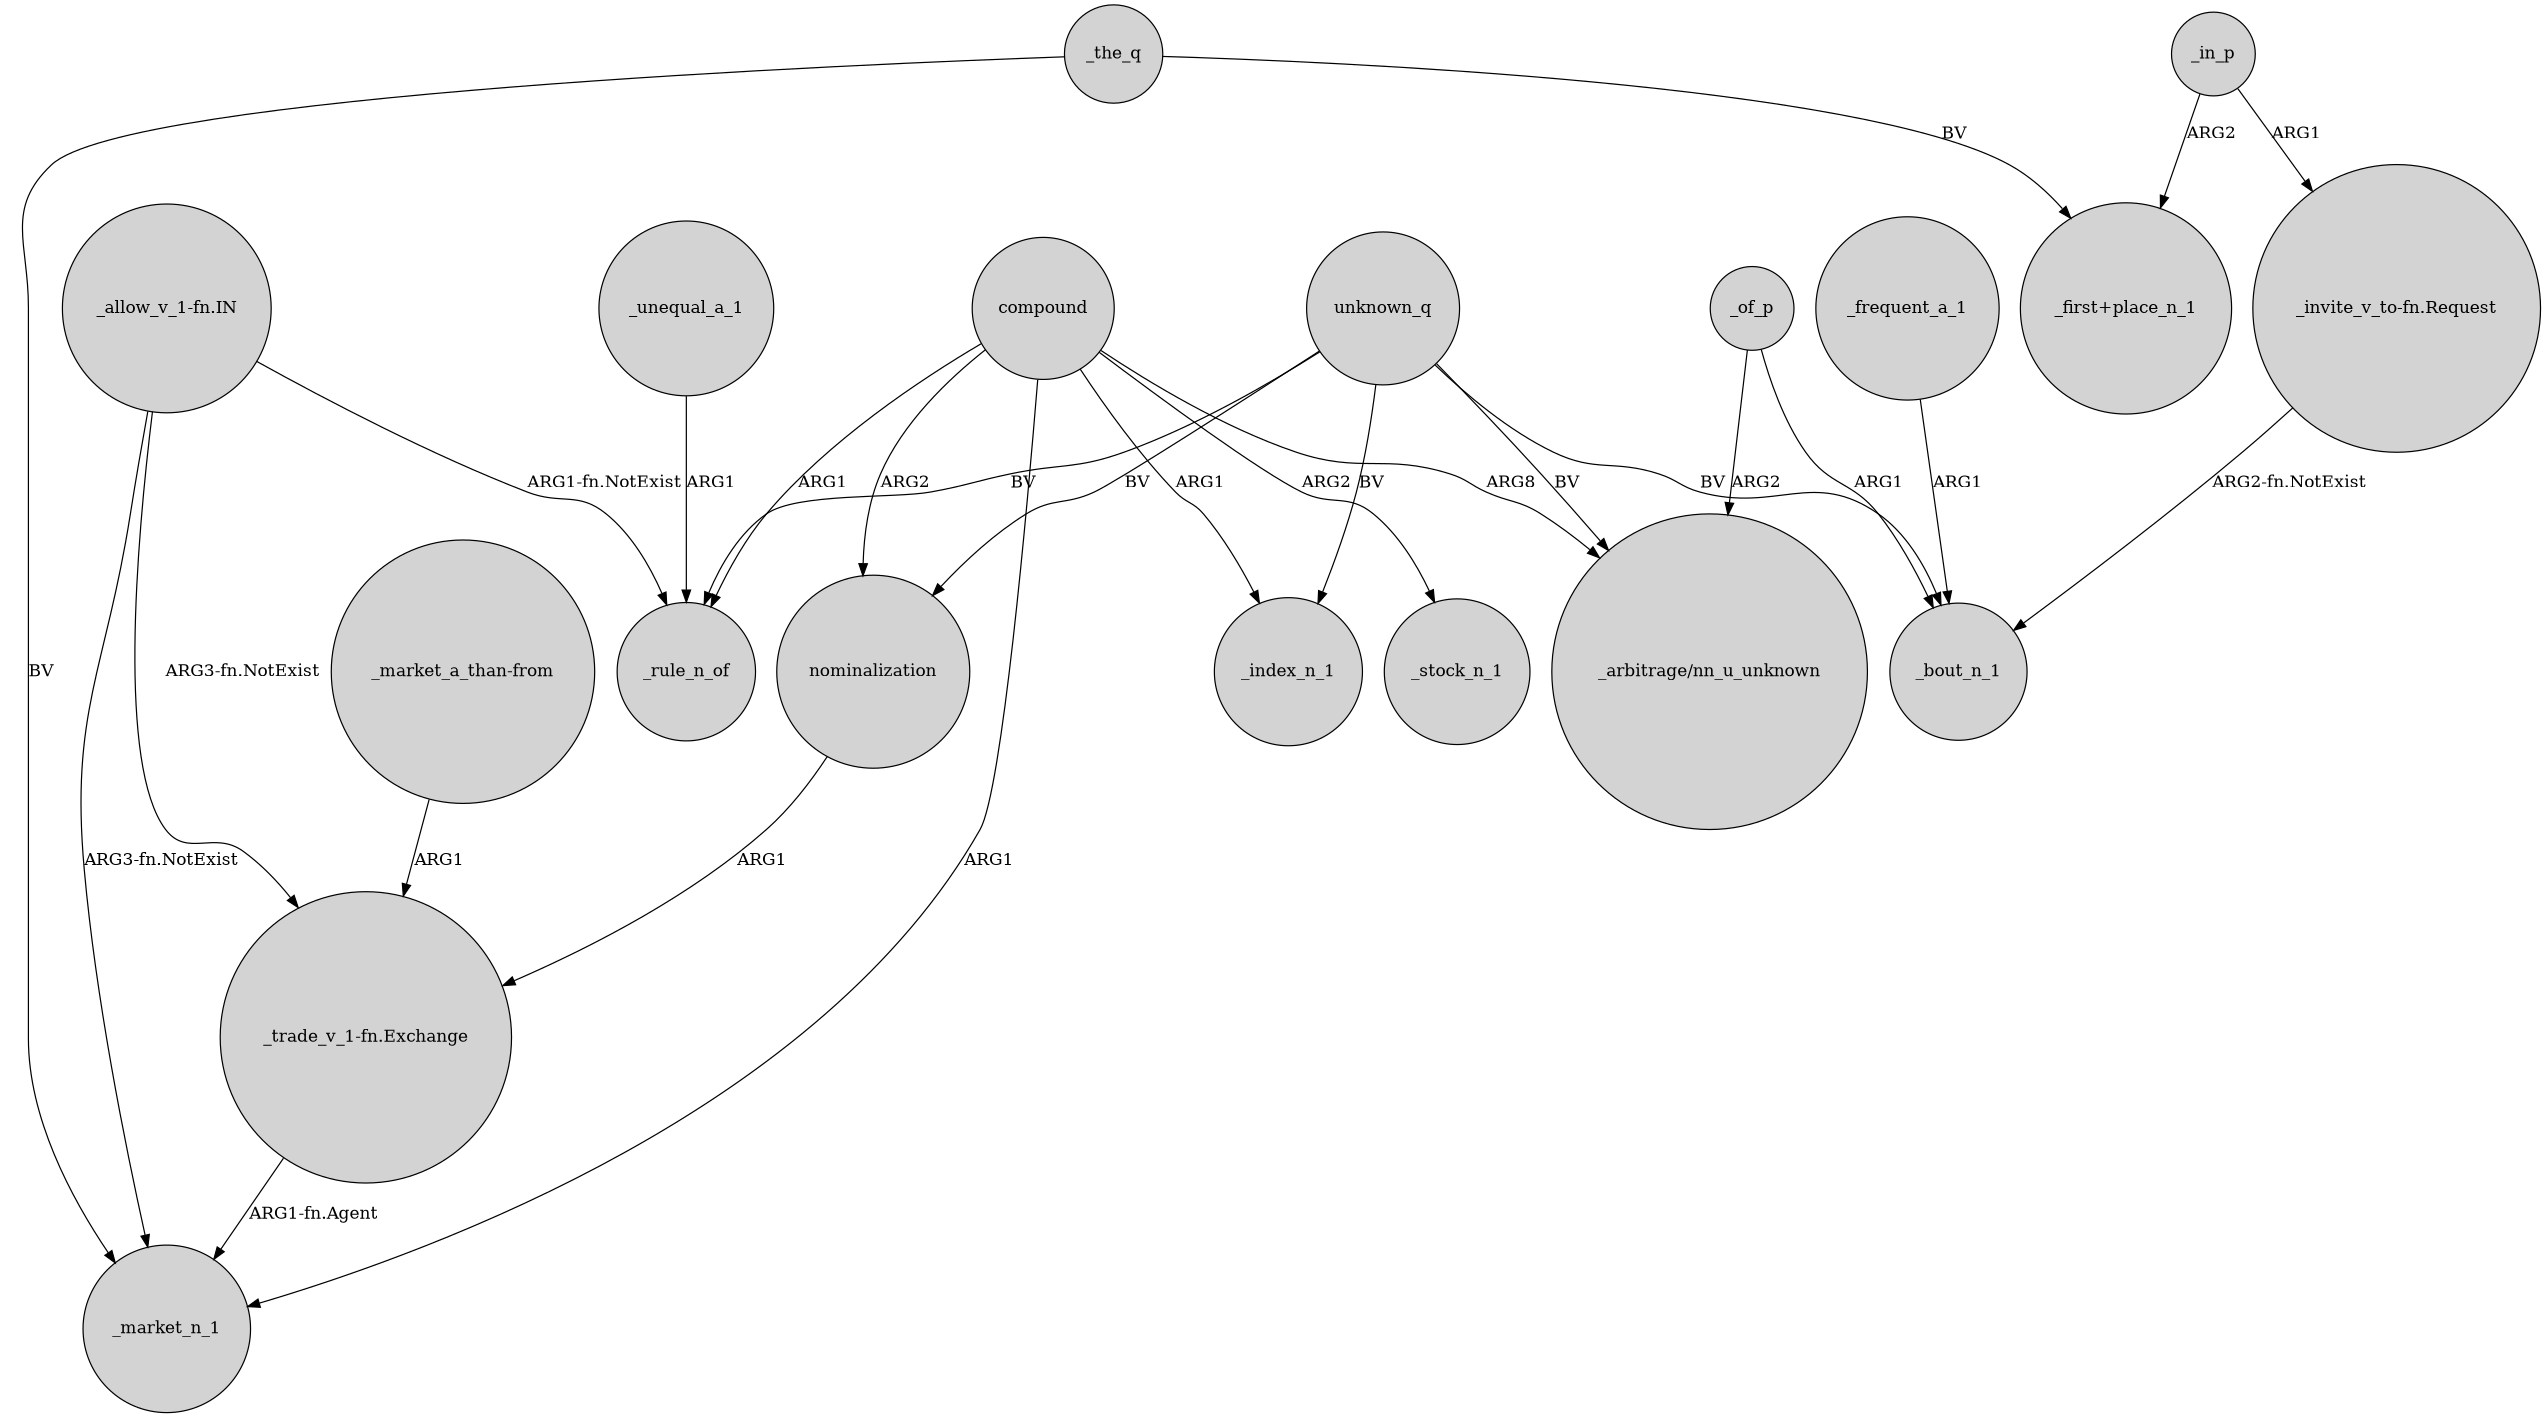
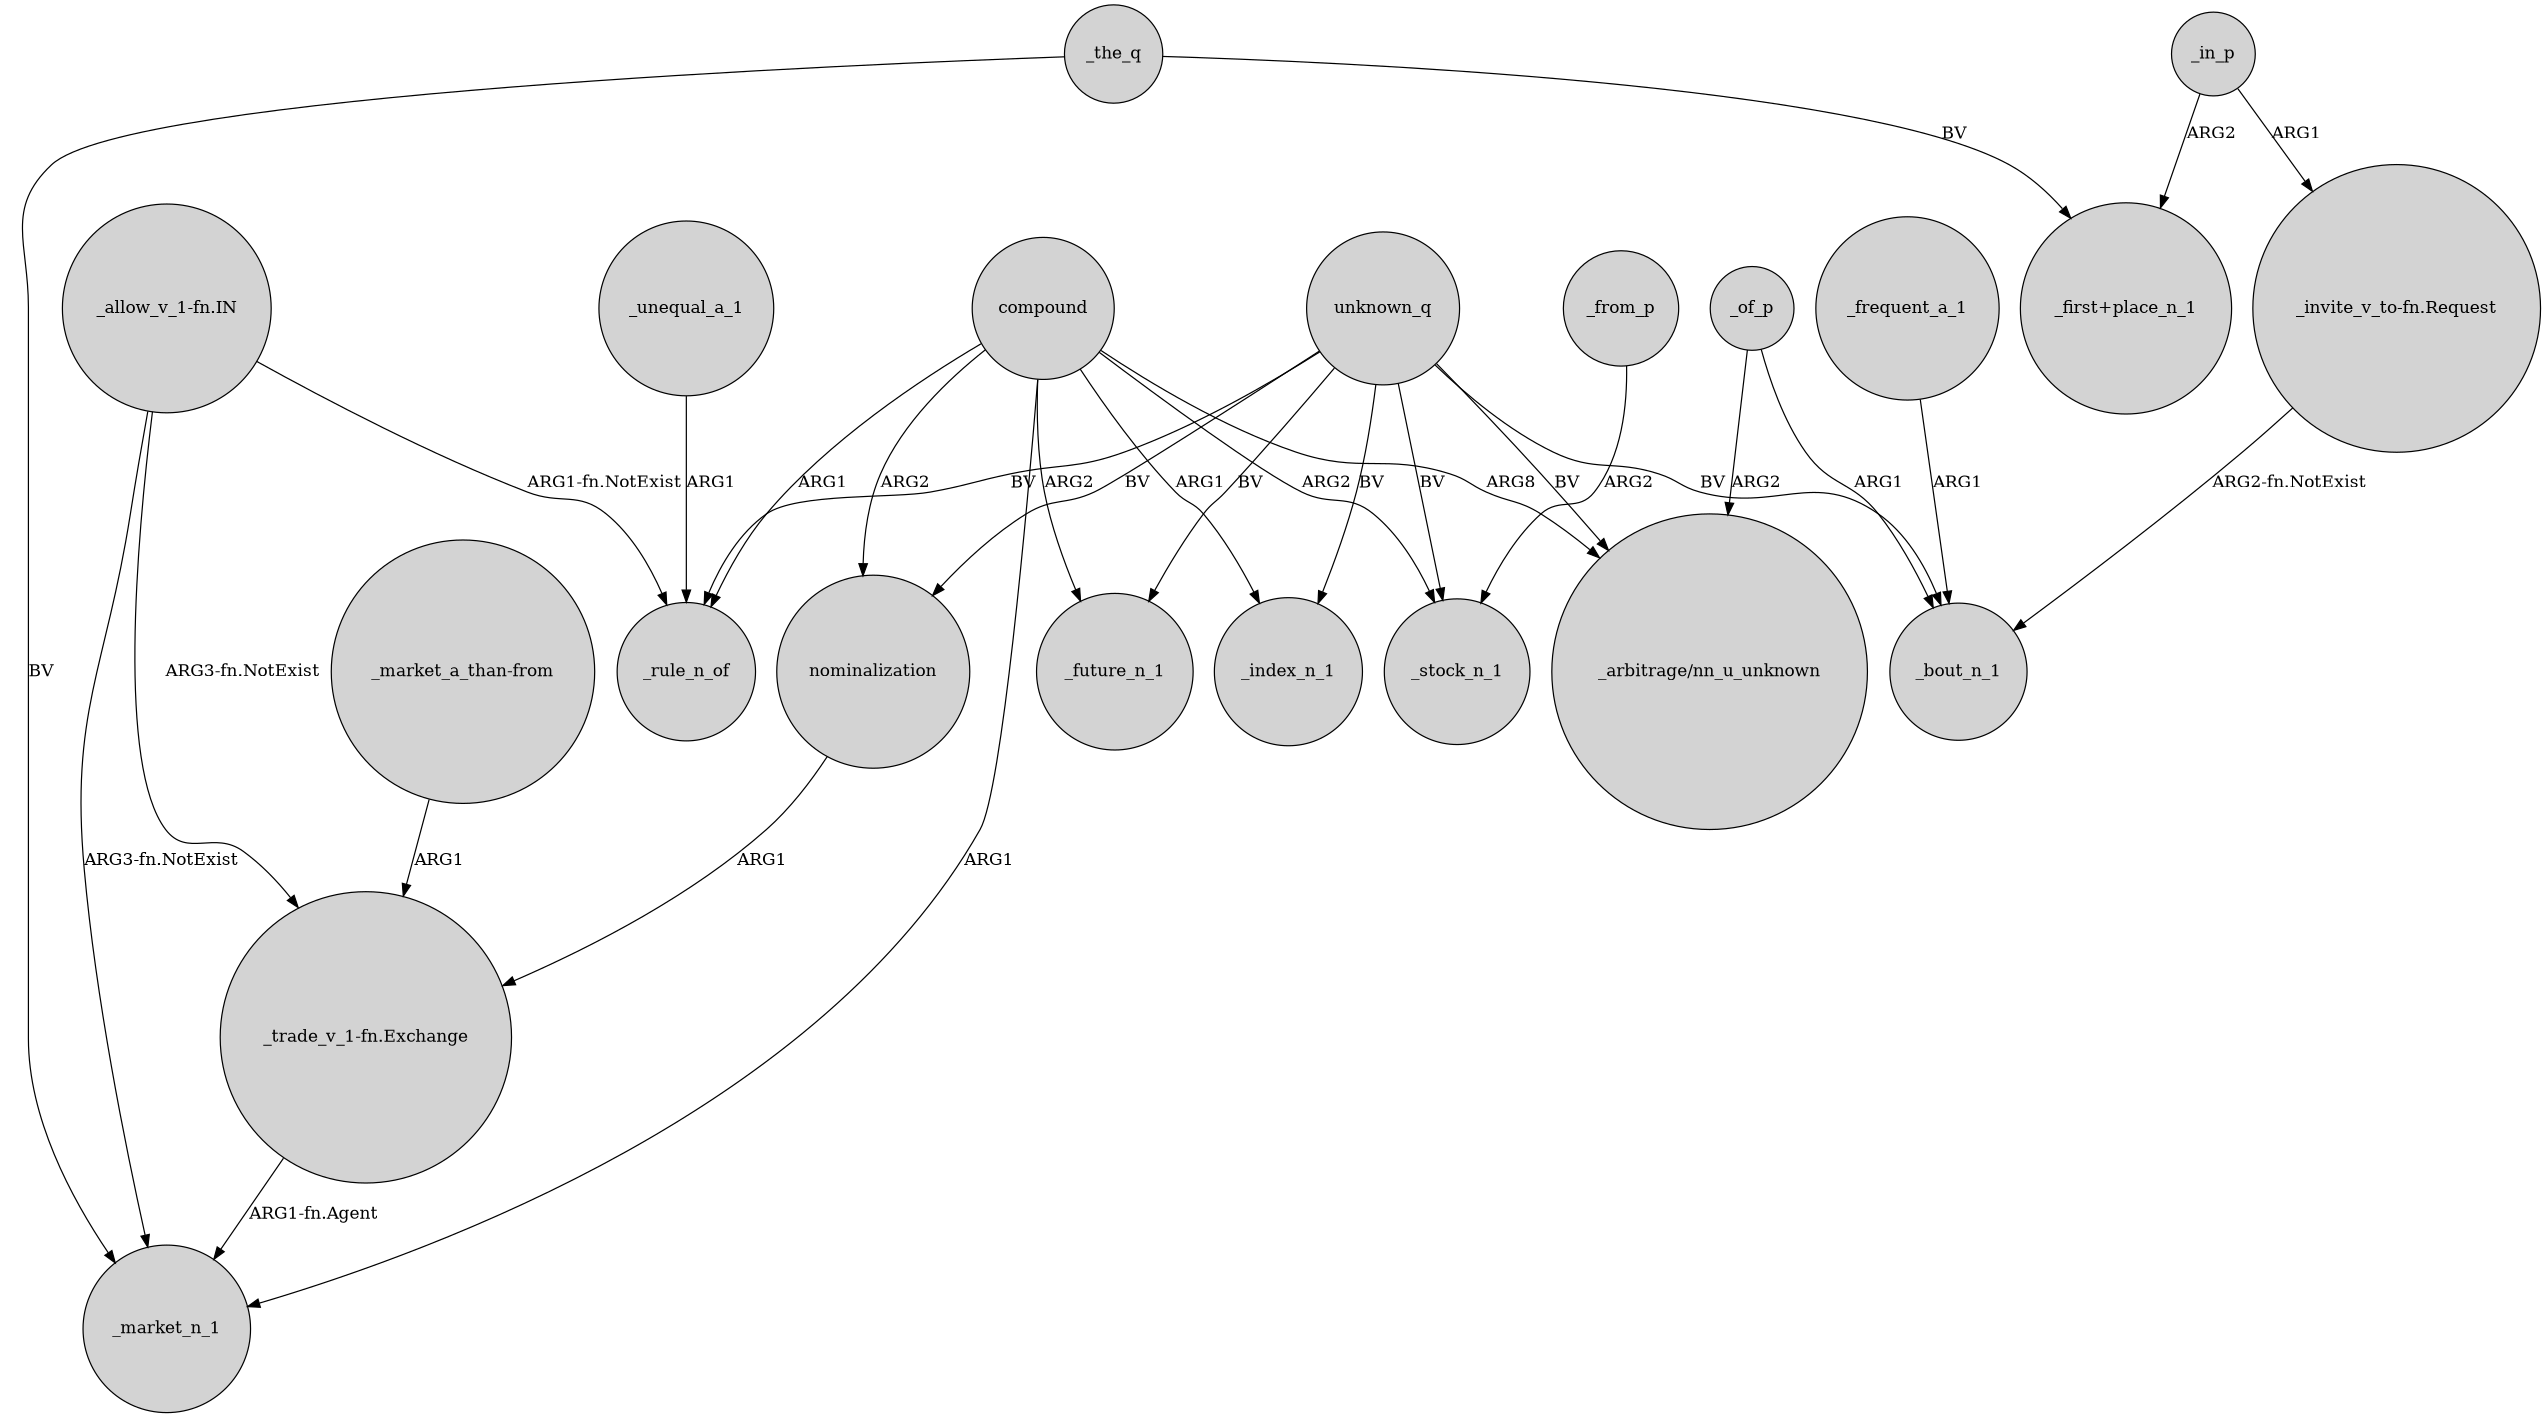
node "_from_p": added
edge "unknown_q" -> "_stock_n_1": added, label "BV"
node "_future_n_1": added
